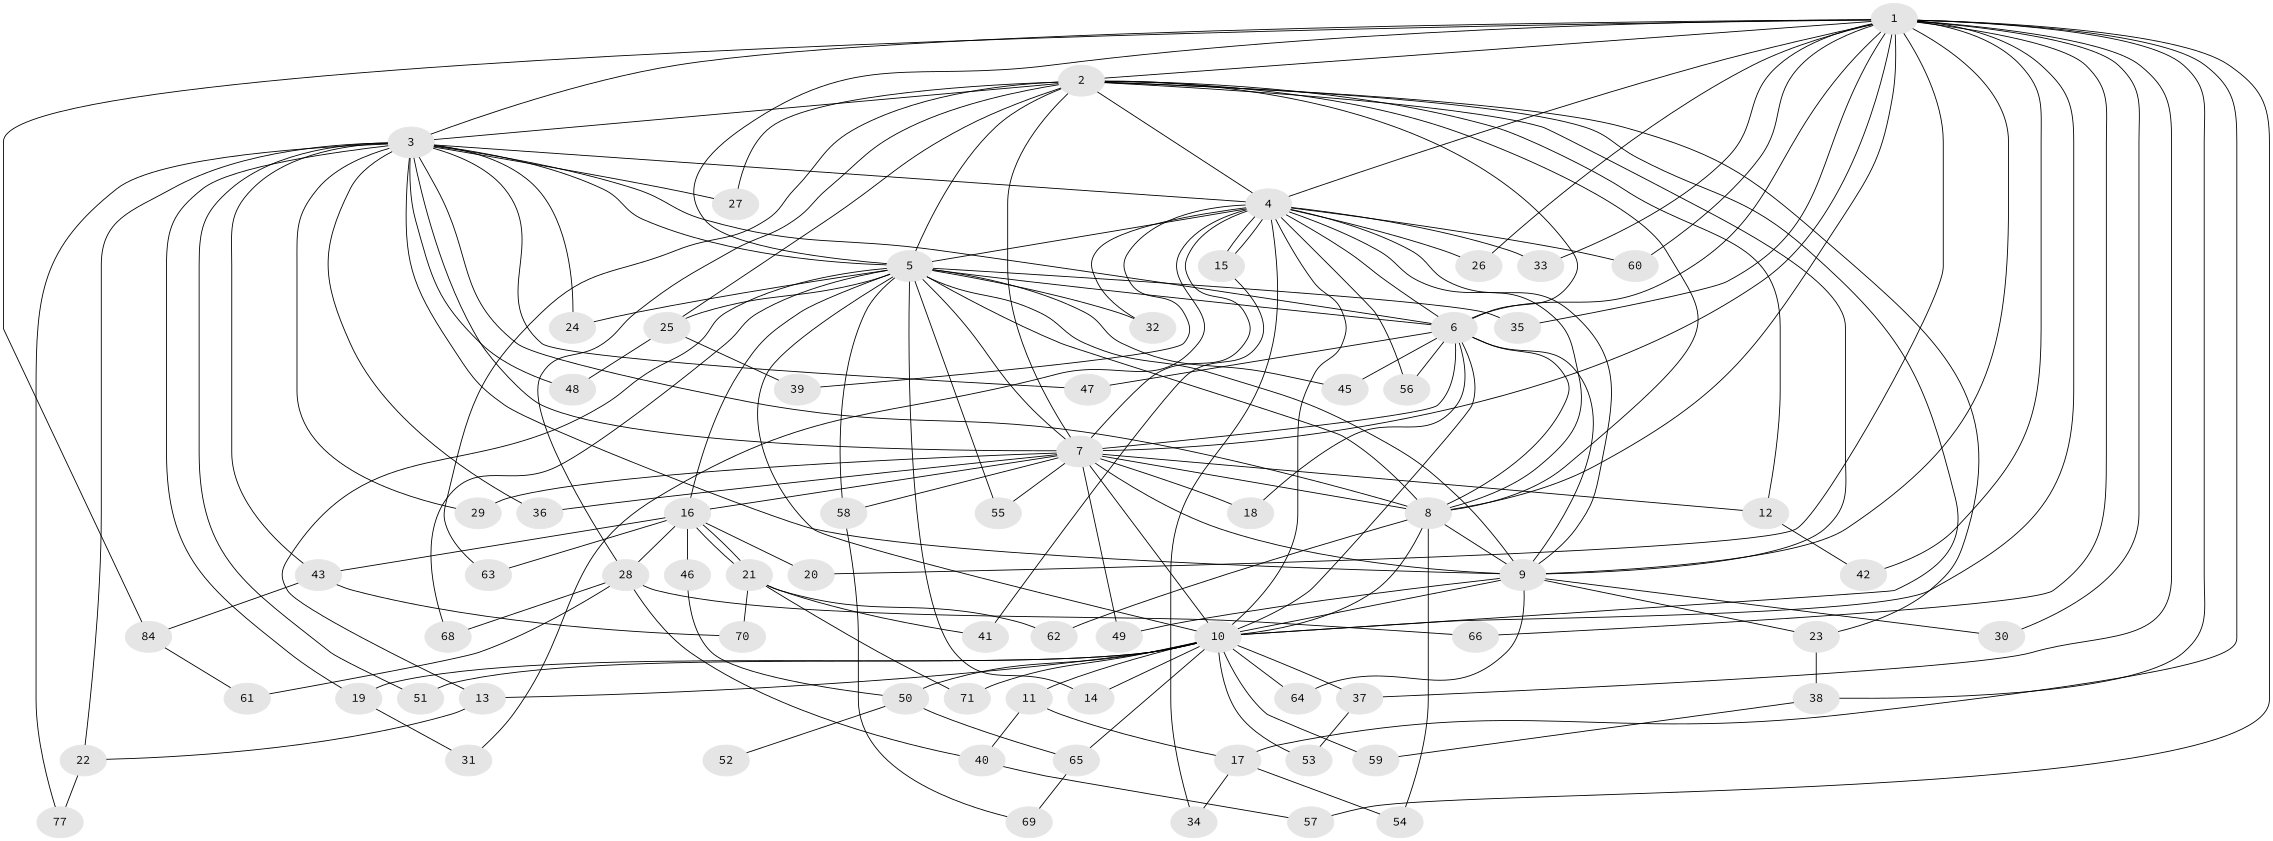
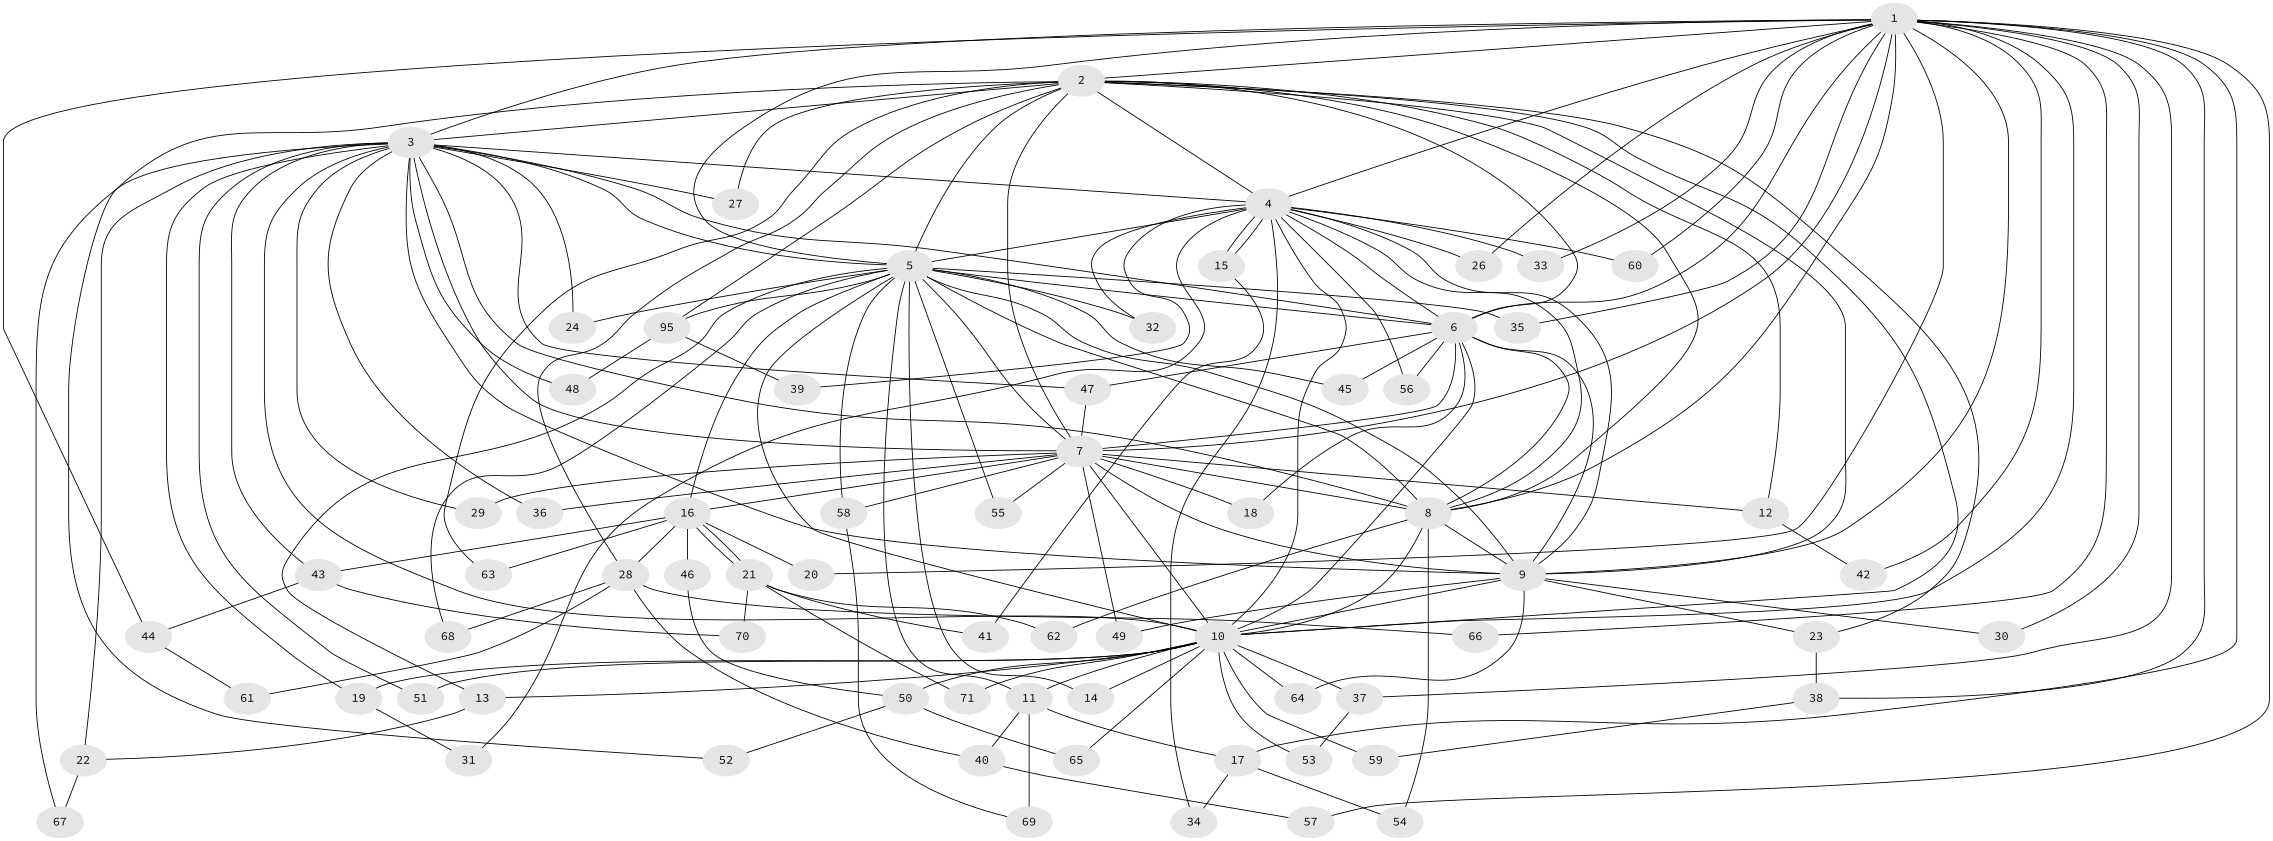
edge "2" -- "52": added
node "25": label "25" -> "95"
edge "4" -- "7": now "47" -- "7"
edge "5" -- "11": added
edge "3" -- "10": added
node "84": label "84" -> "44"
edge "65" -- "69": now "11" -- "69"
node "77": label "77" -> "67"
